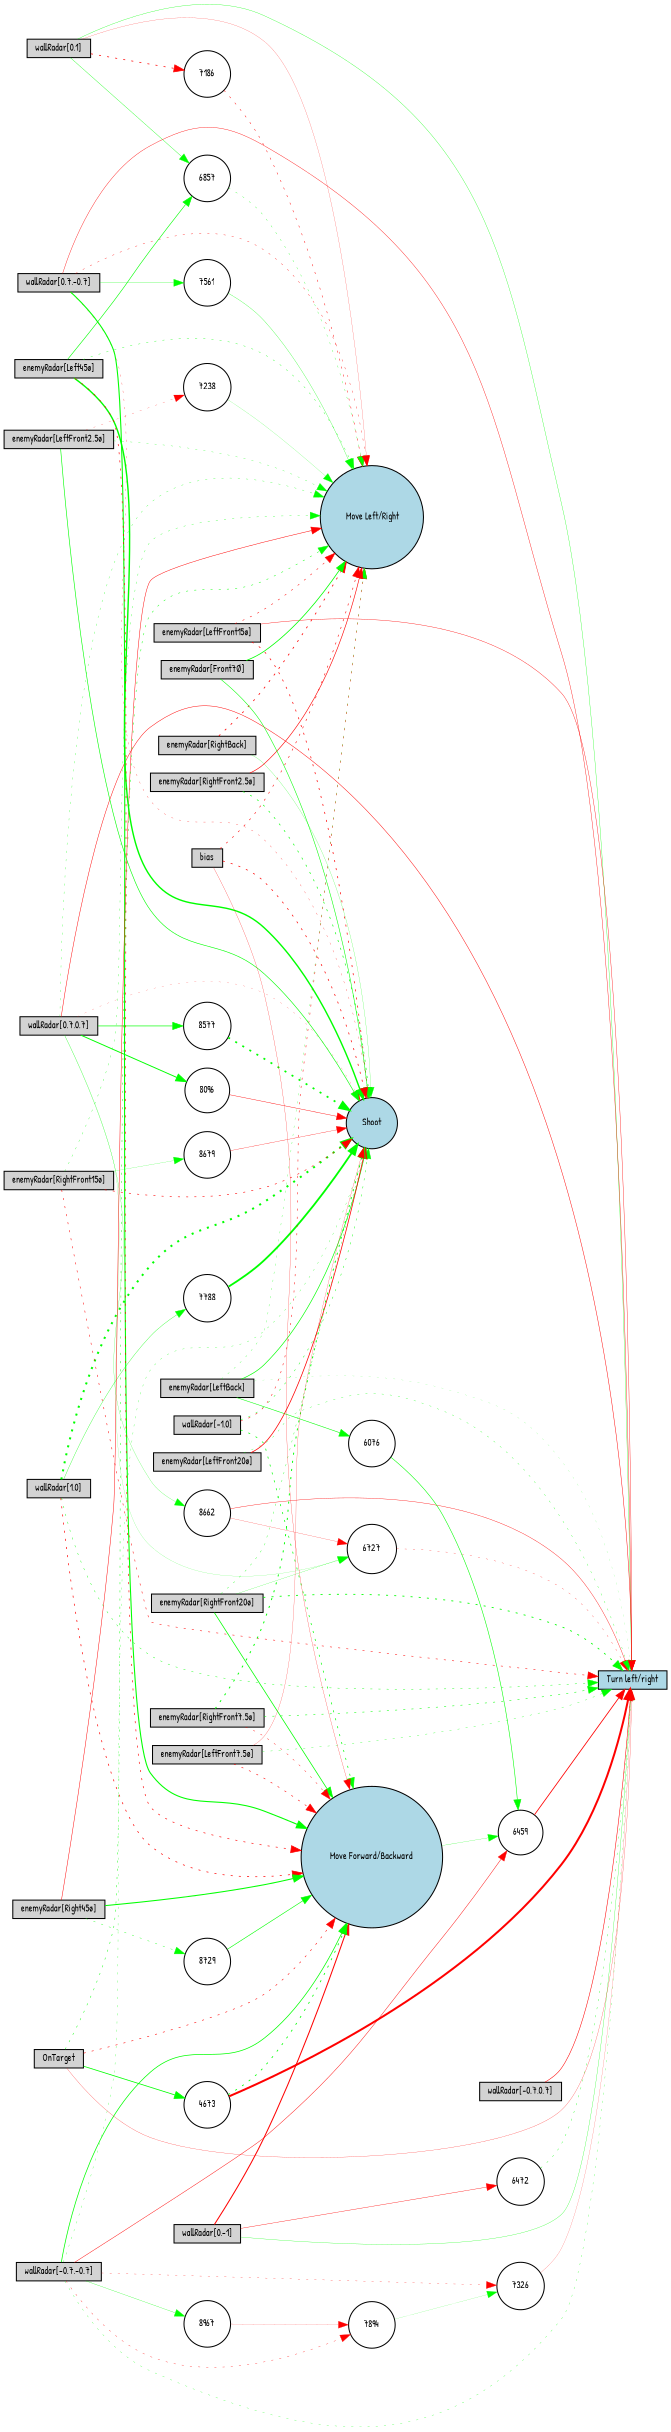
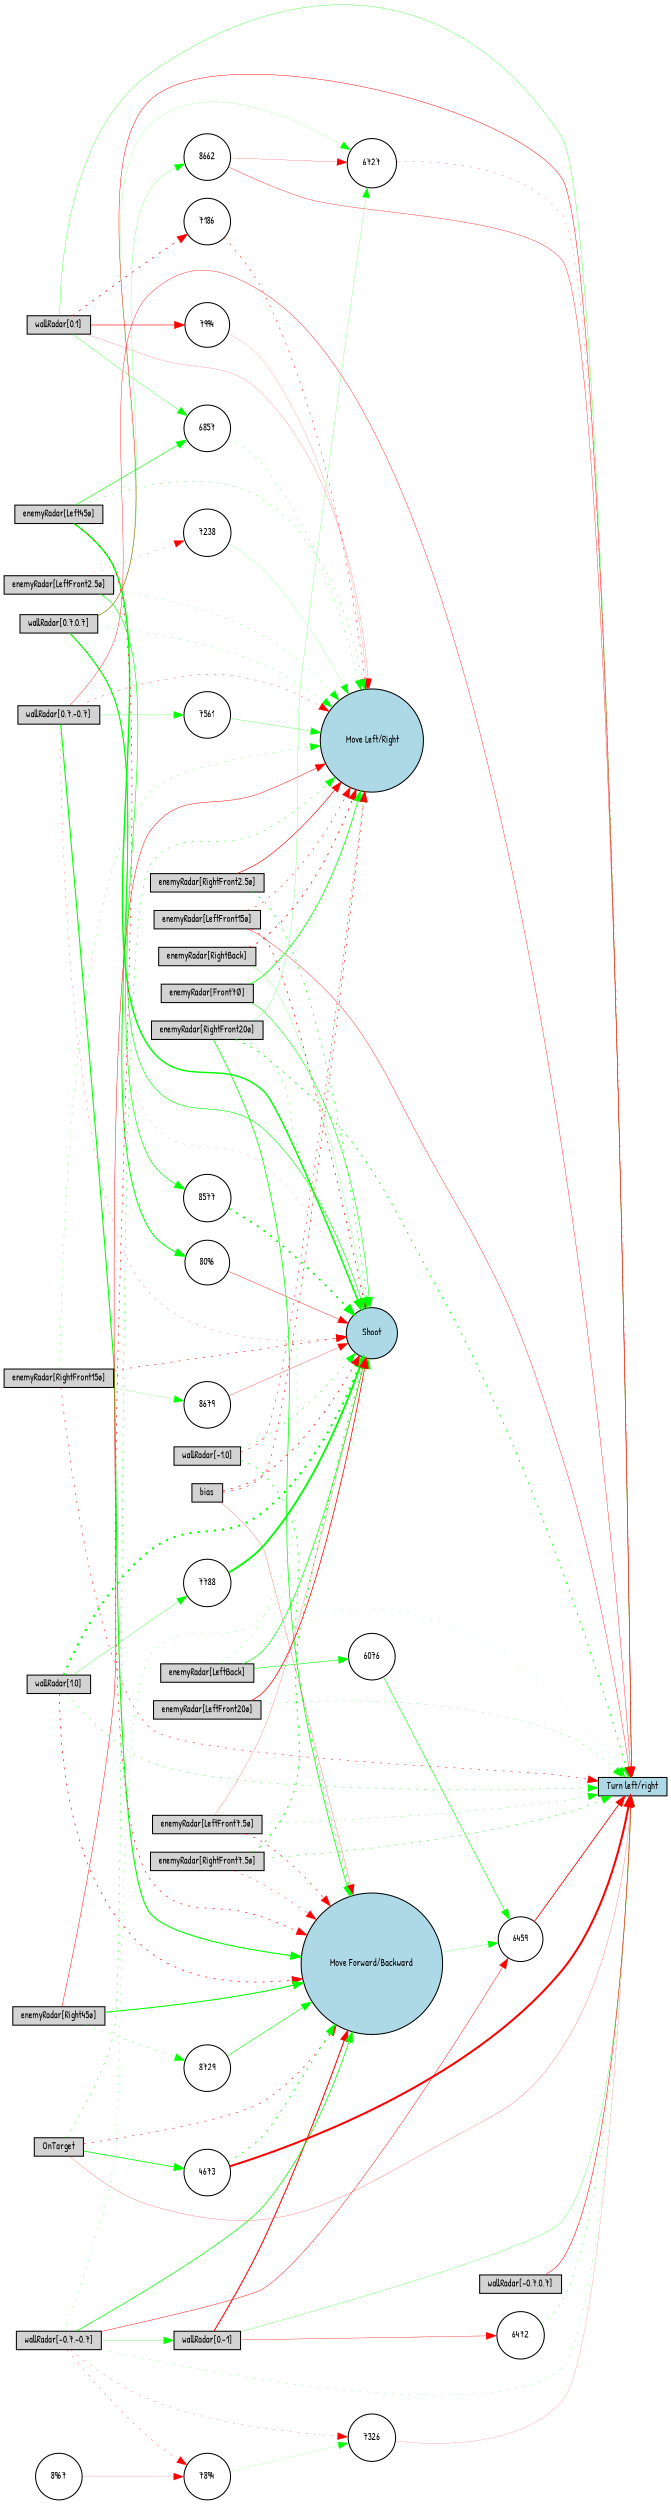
node "7994": added
edge "wallRadar[-0.7,-0.7]" -> "8967": now "wallRadar[-0.7,-0.7]" -> "wallRadar[0,-1]"
